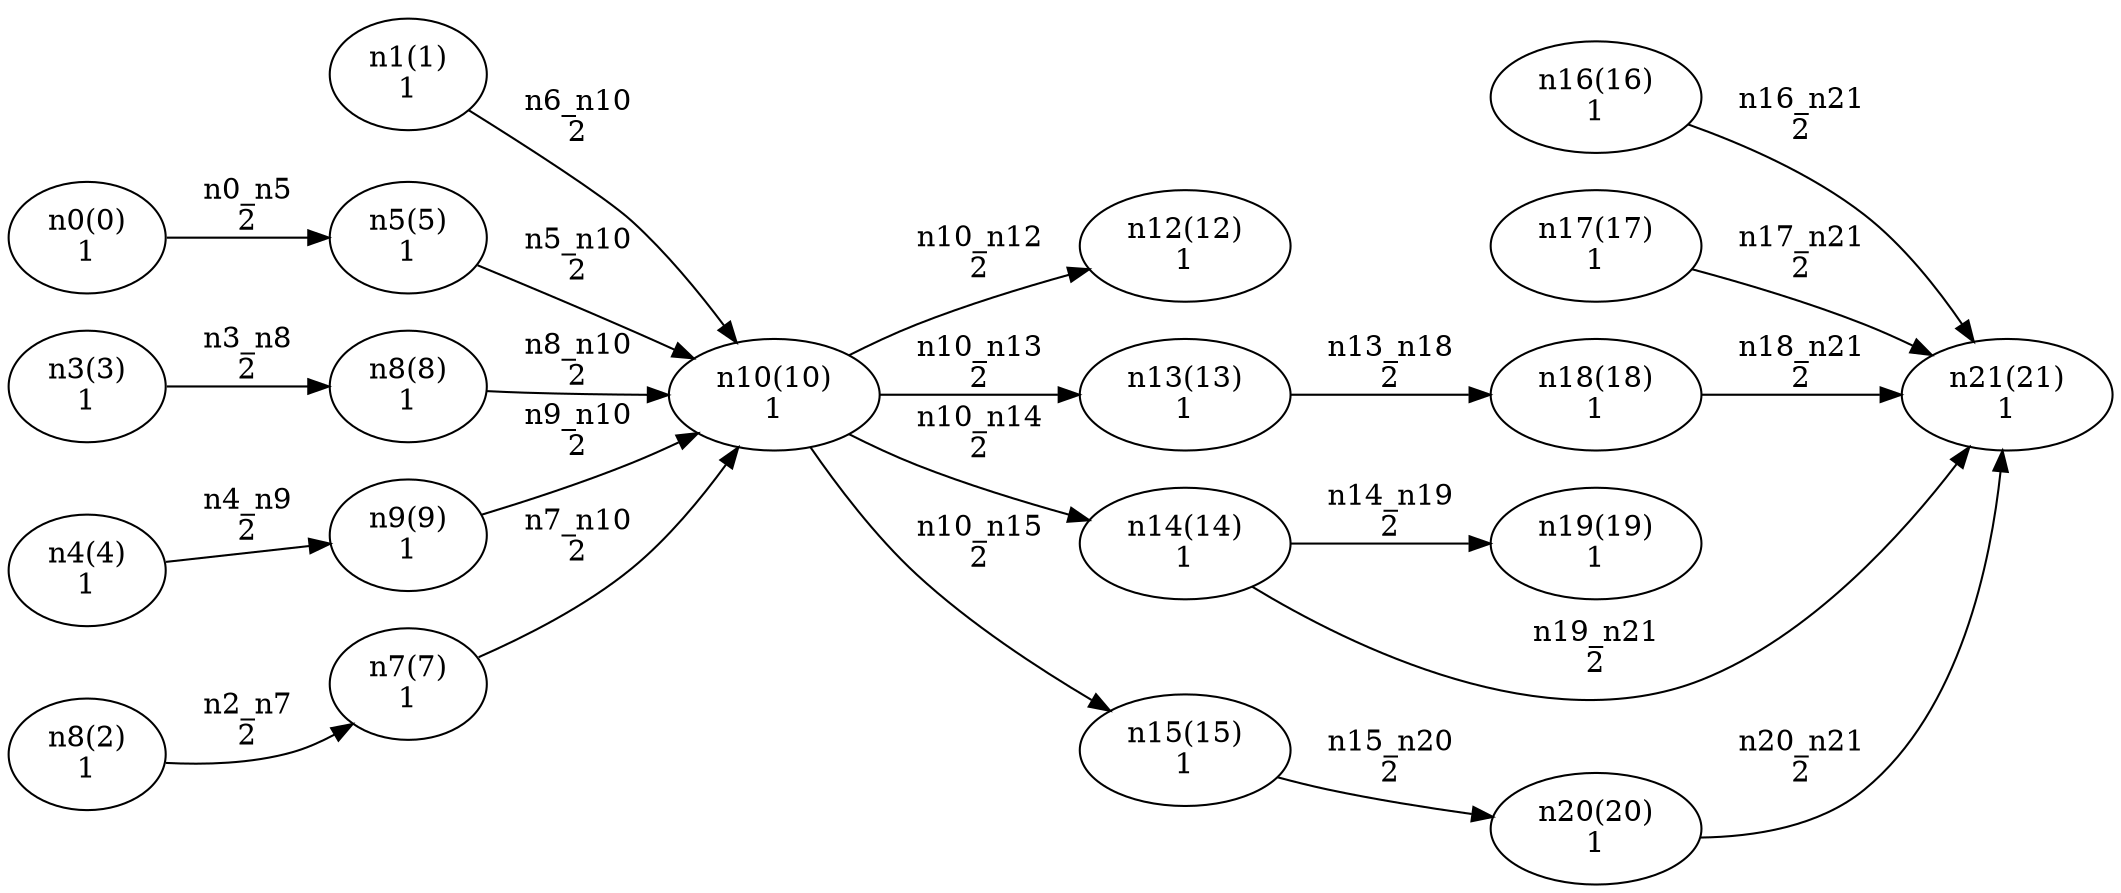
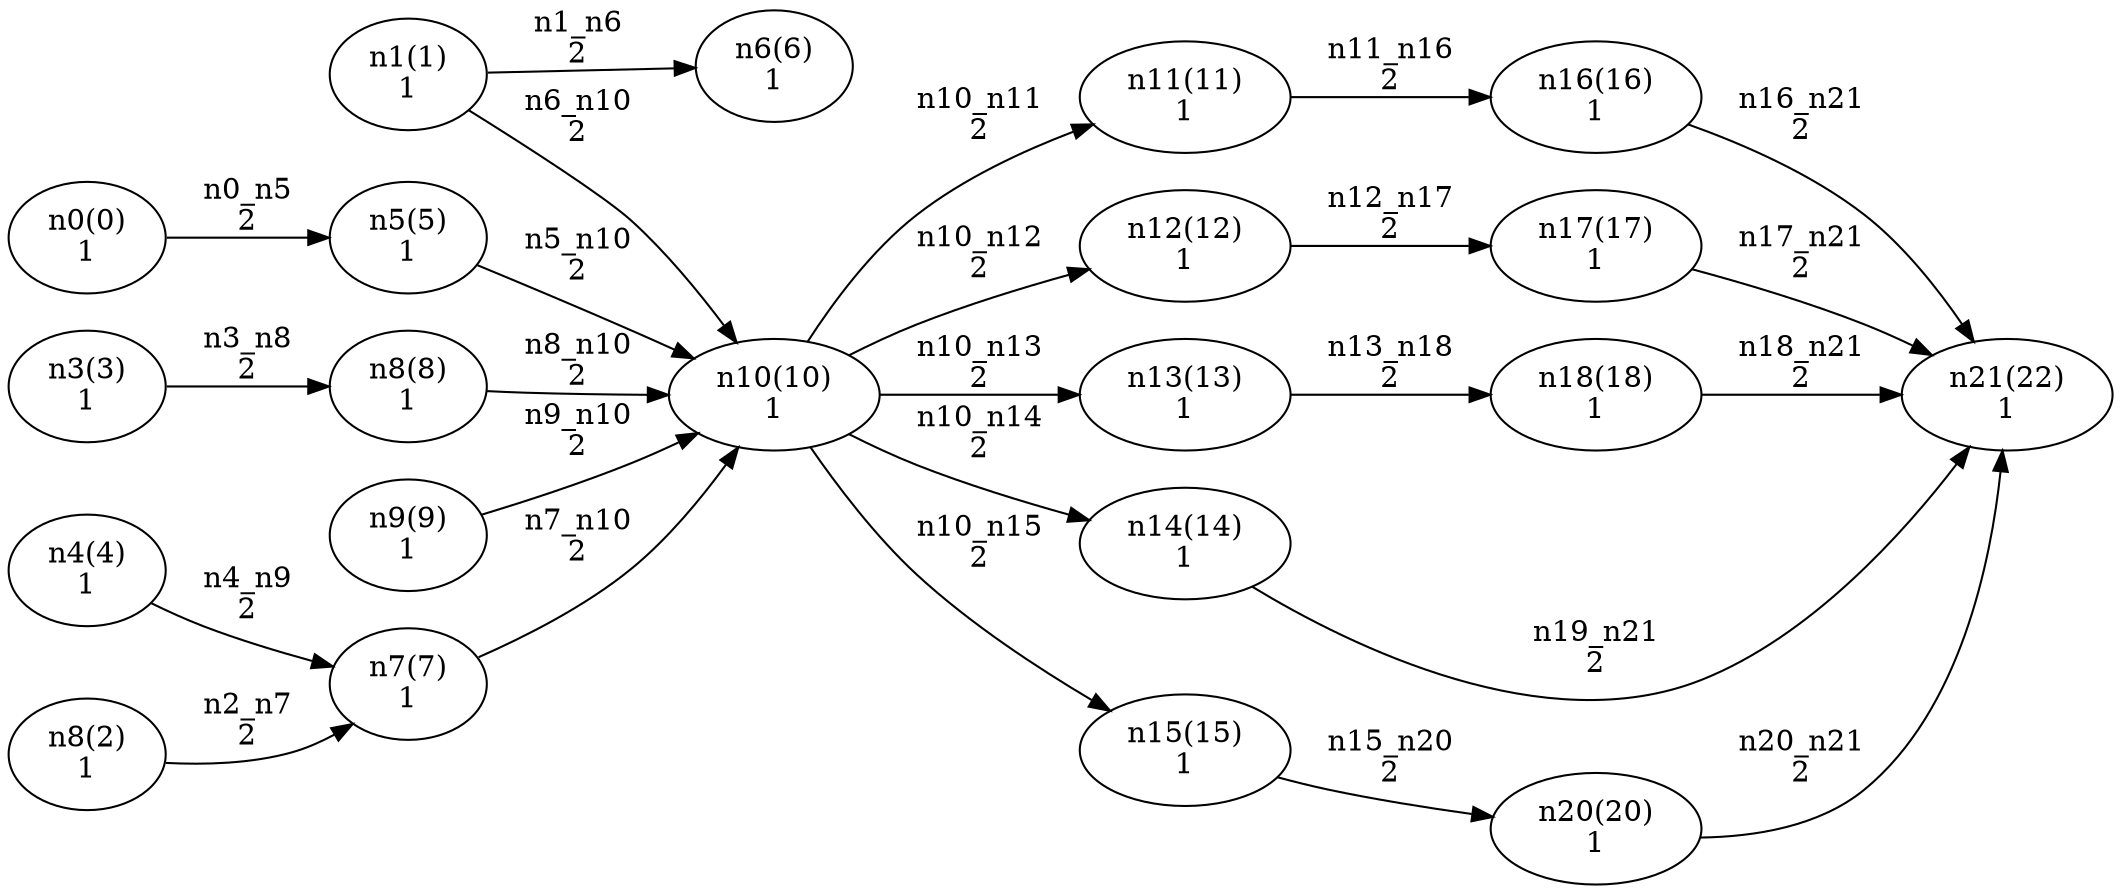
node "n6(6) 1": added
node "n11(11) 1": added
edge "n12(12) 1" -> "n17(17) 1": added, label "n12_n17 2"
node "n21(21) 1": label "n21(21) 1" -> "n21(22) 1"
node "n19(19) 1": removed
edge "n4(4) 1" -> "n9(9) 1": now "n4(4) 1" -> "n7(7) 1"
